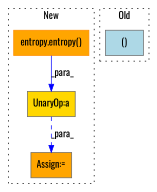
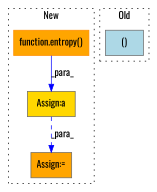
node "entropy.entropy()": label "entropy.entropy()" -> "function.entropy()"
node "UnaryOp:a": label "UnaryOp:a" -> "Assign:a"
